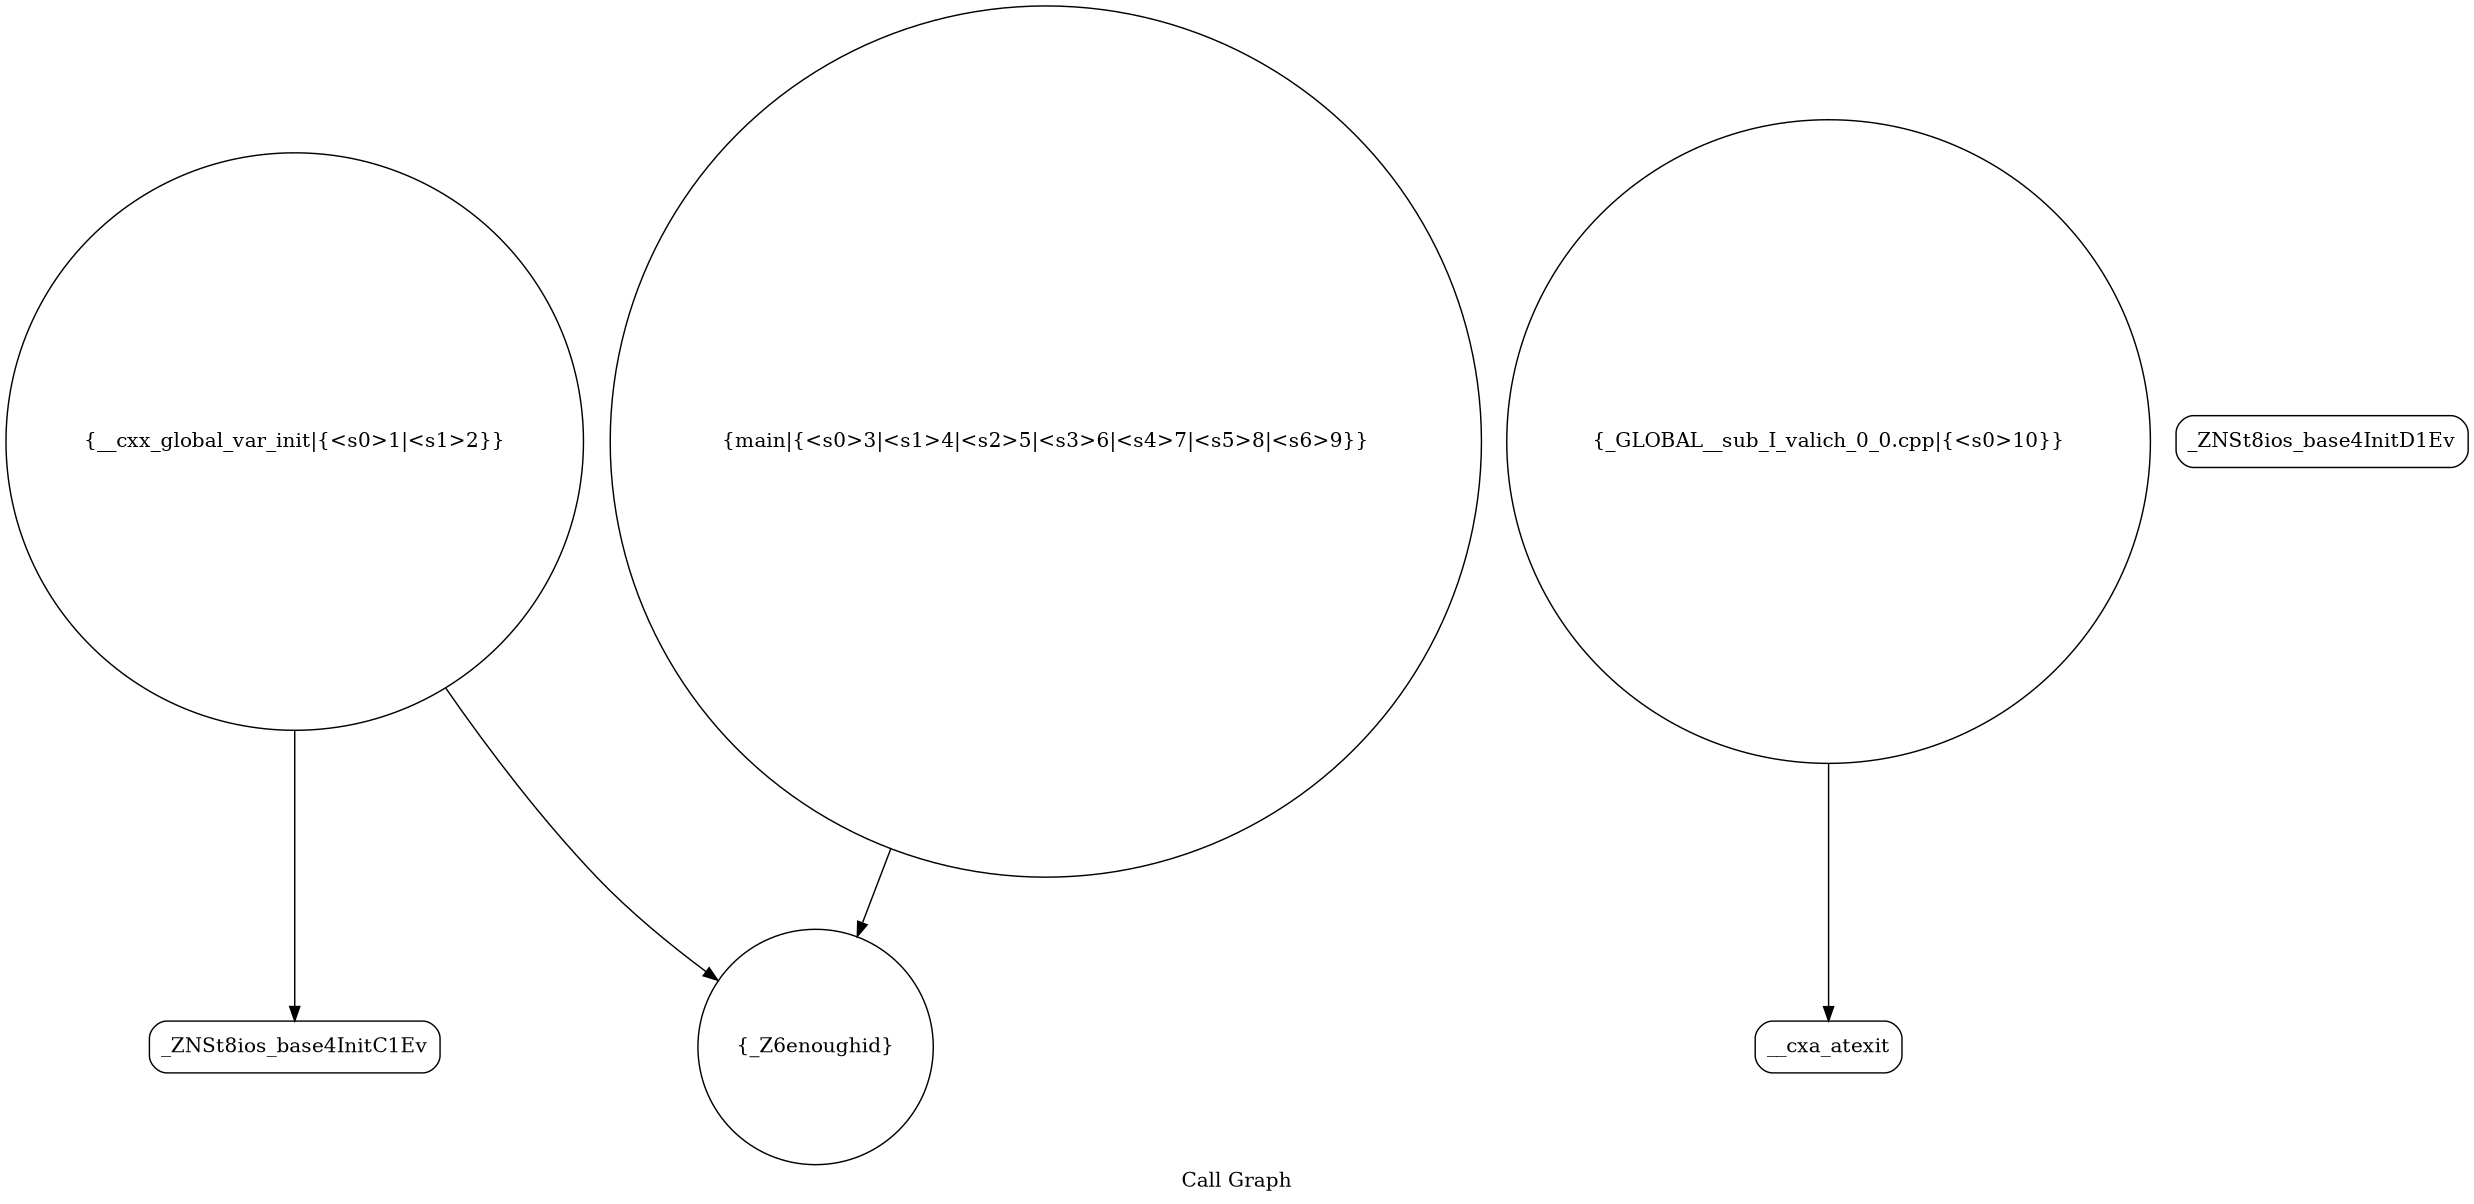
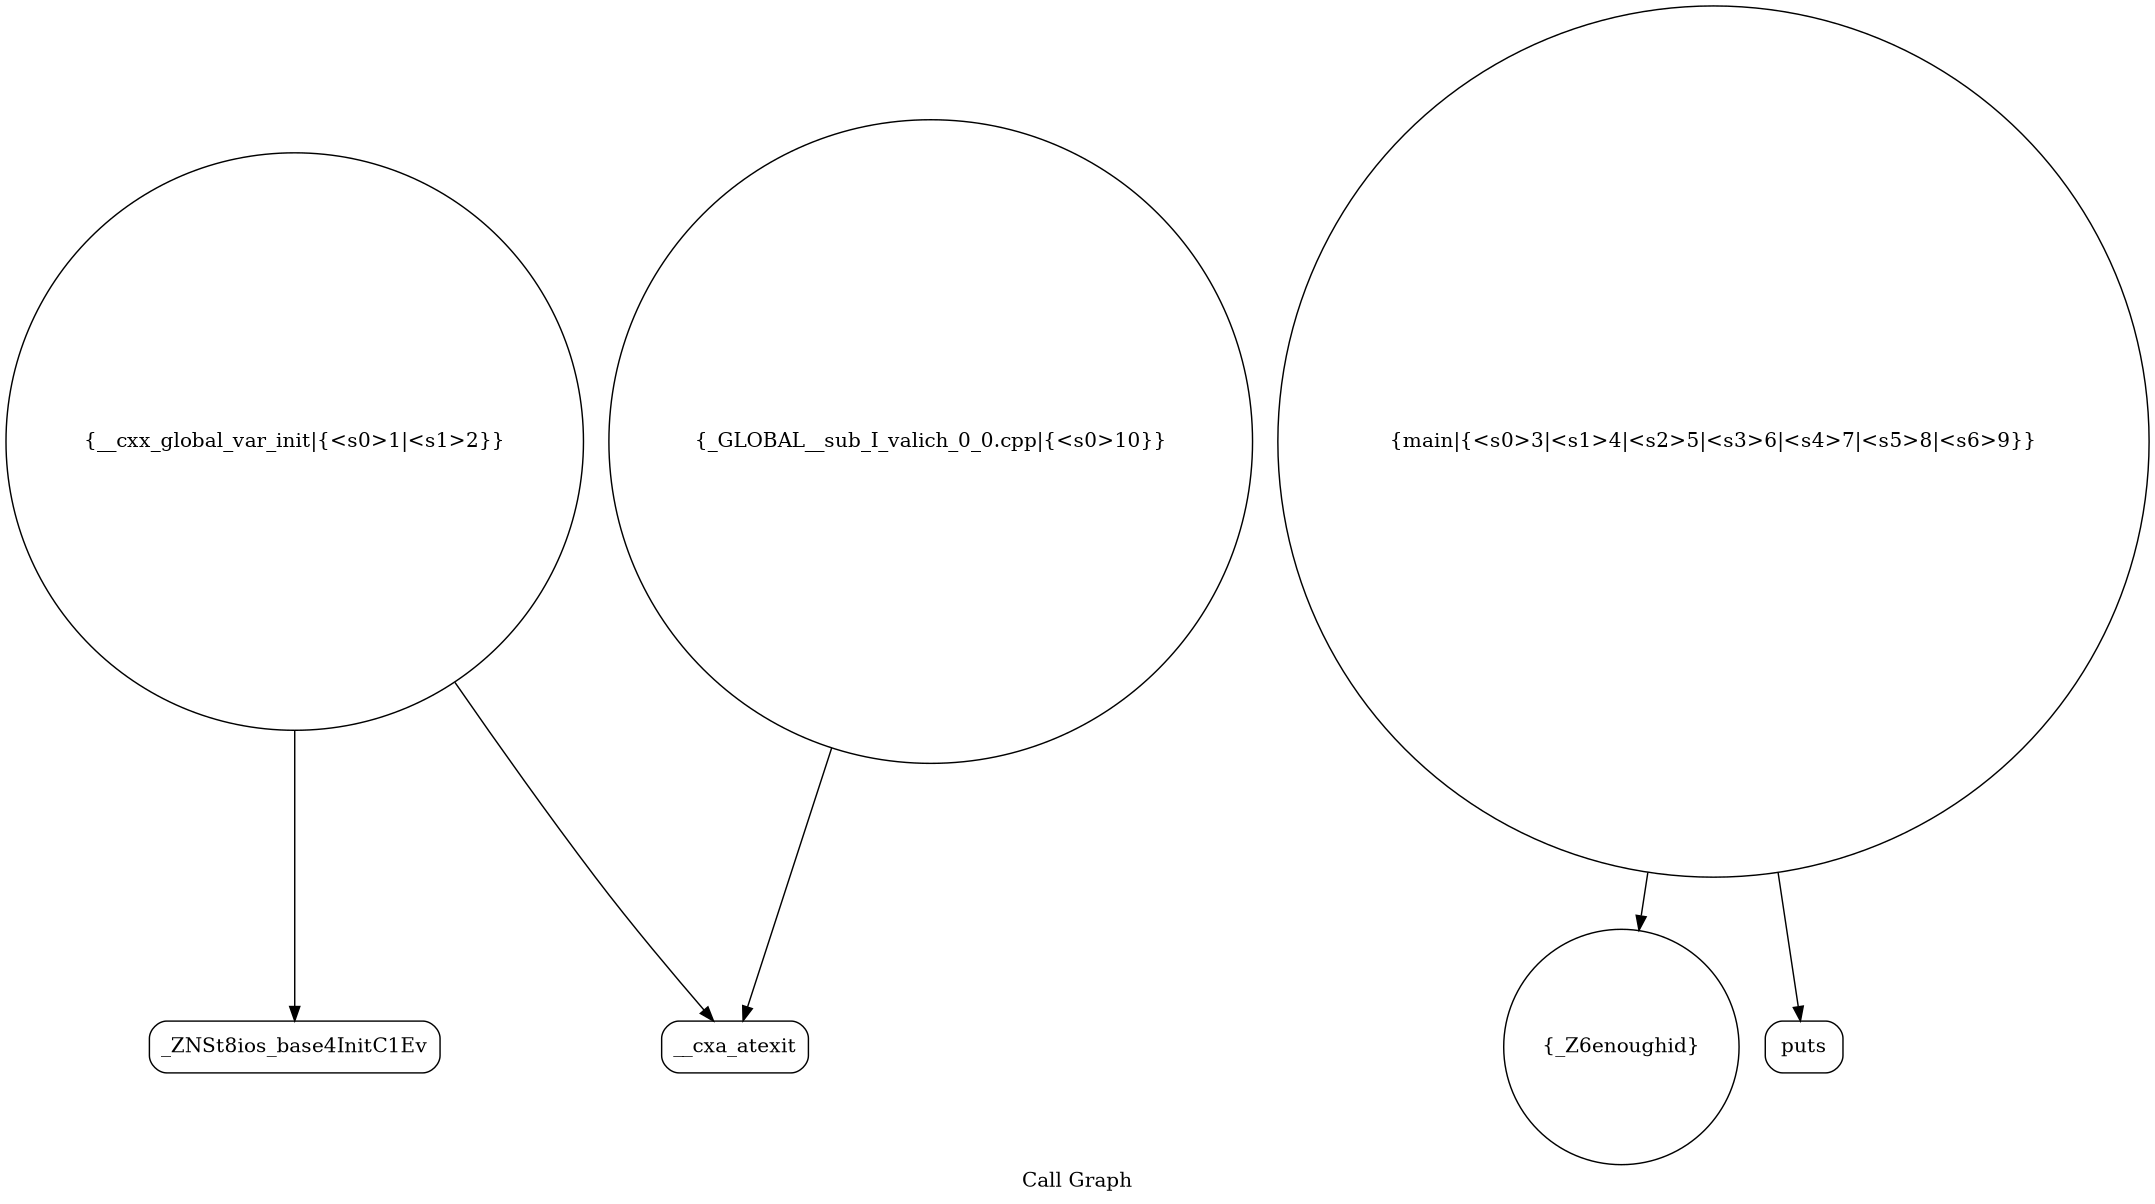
node "_ZNSt8ios_base4InitD1Ev": removed
edge "{__cxx_global_var_init|{<s0>1|<s1>2}}" -> "{_Z6enoughid}": now "{__cxx_global_var_init|{<s0>1|<s1>2}}" -> "__cxa_atexit"
node "puts": added
